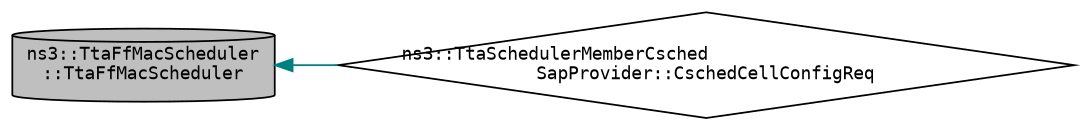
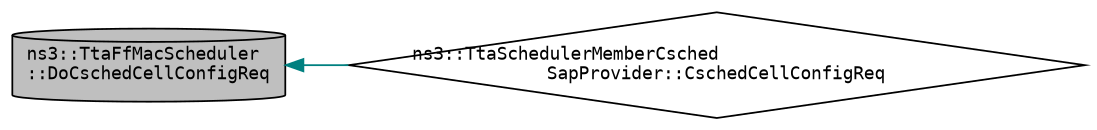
node "ns3::TtaFfMacScheduler ::TtaFfMacScheduler": label "ns3::TtaFfMacScheduler ::TtaFfMacScheduler" -> "ns3::TtaFfMacScheduler ::DoCschedCellConfigReq"
